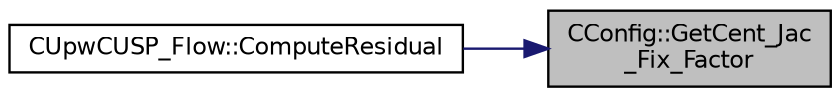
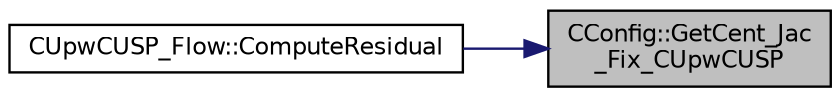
node "CConfig::GetCent_Jac _Fix_Factor": label "CConfig::GetCent_Jac _Fix_Factor" -> "CConfig::GetCent_Jac _Fix_CUpwCUSP"
